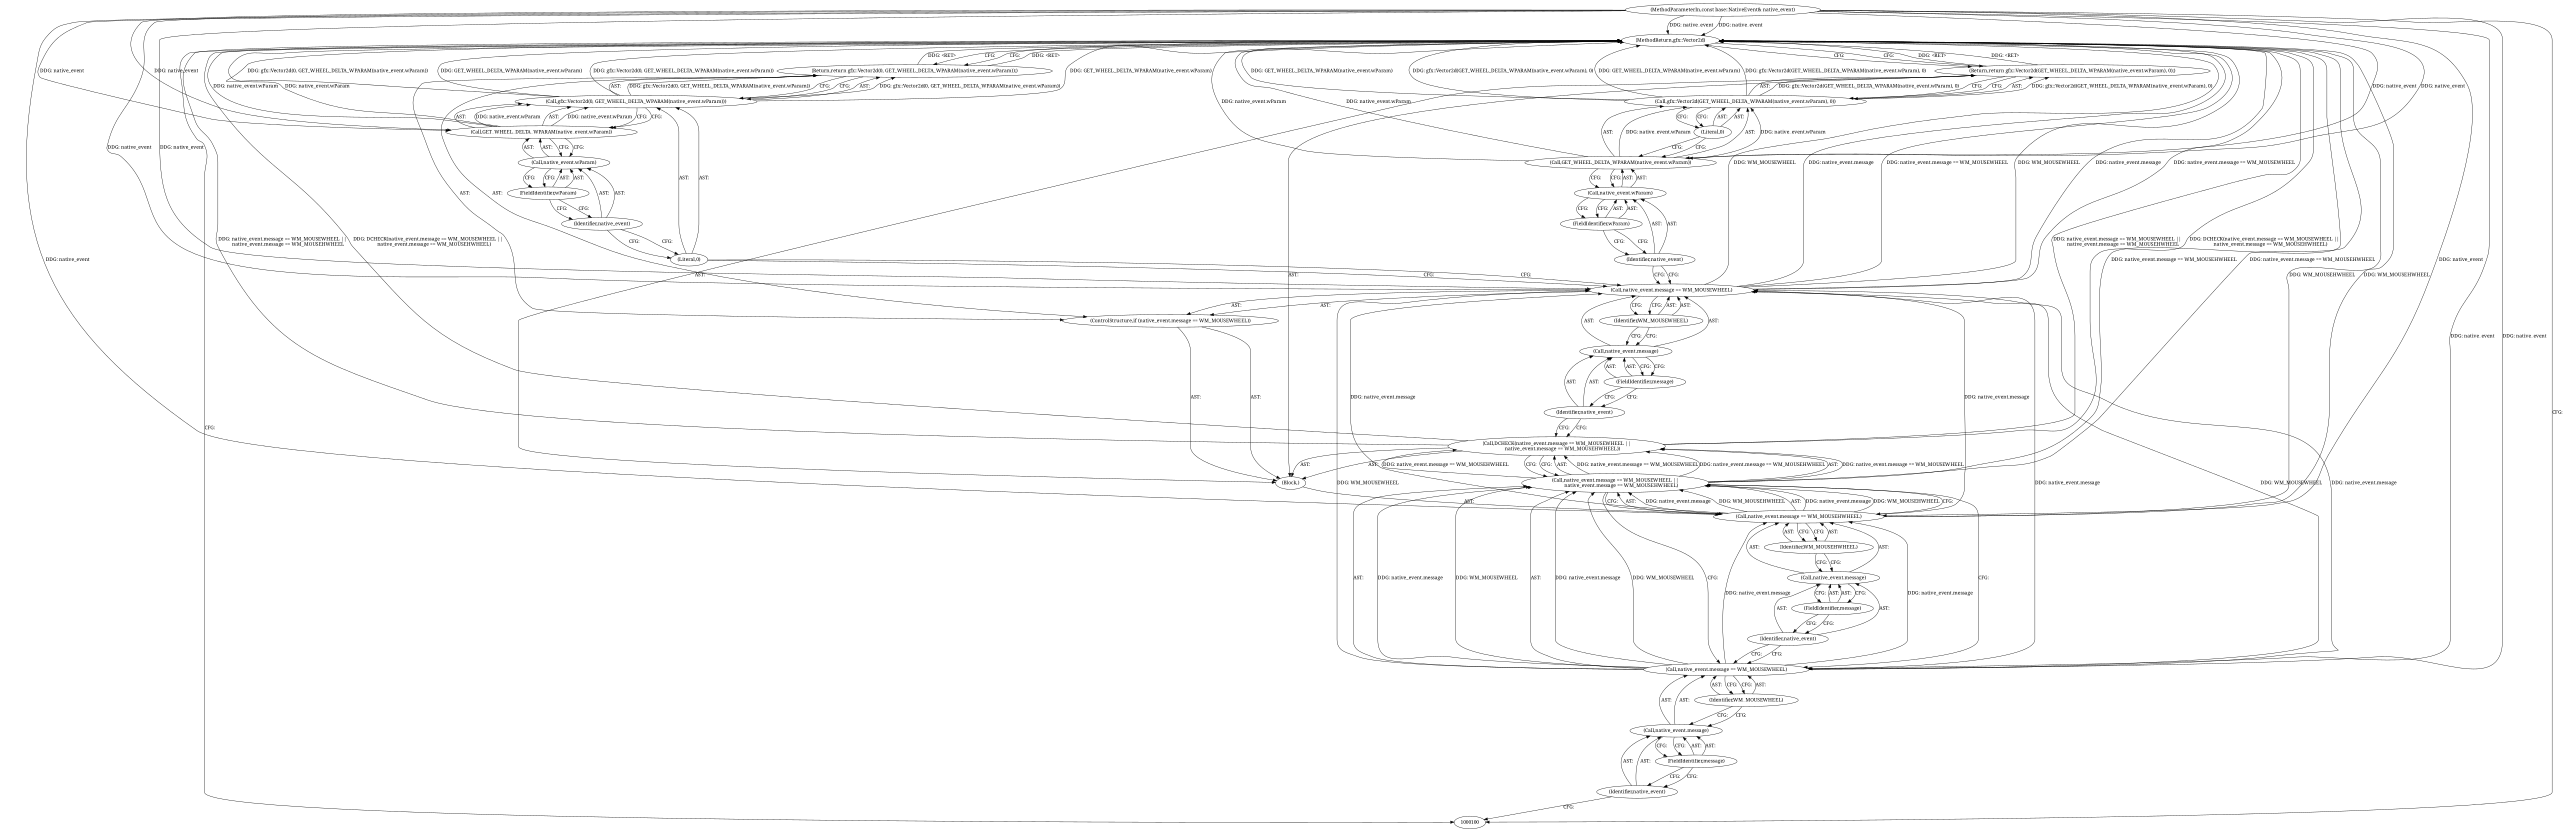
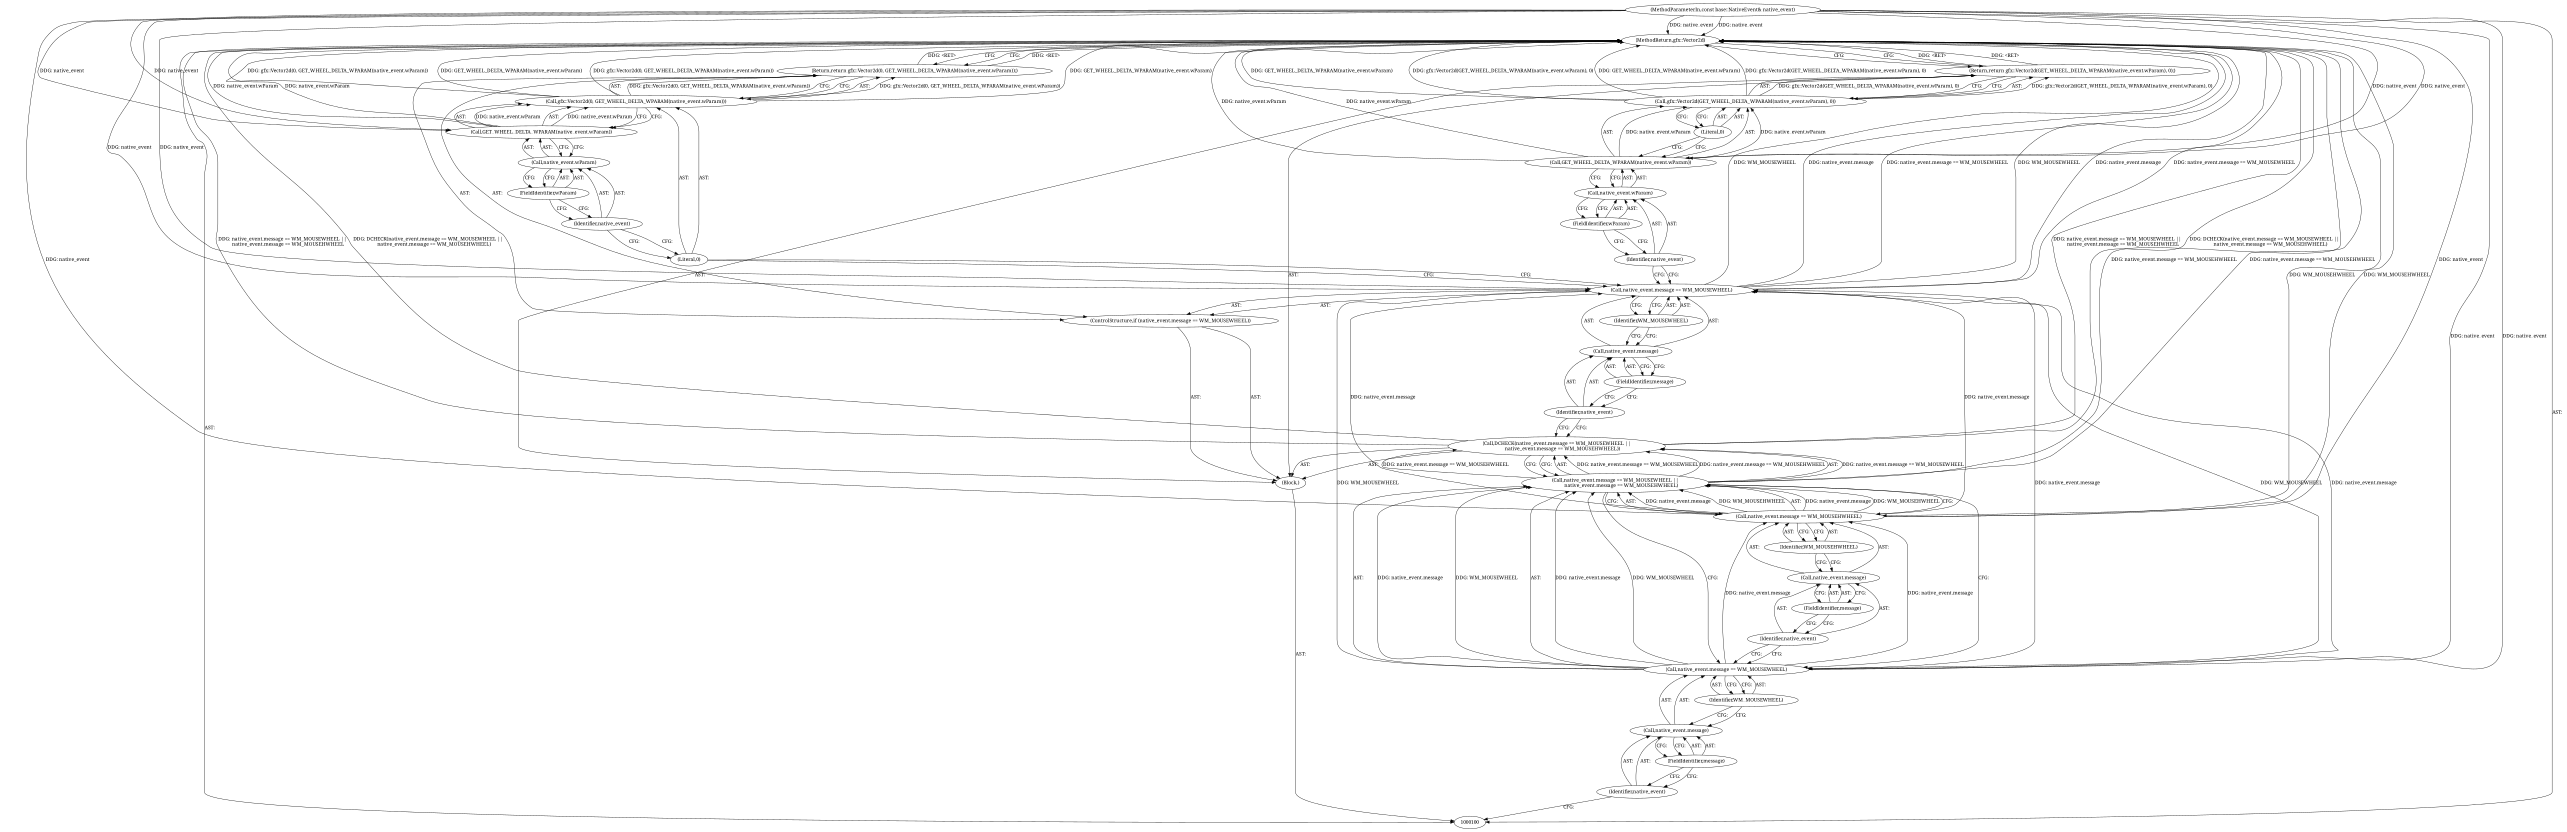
edge "(MethodParameterIn,const base::NativeEvent& native_event)" -> "1000100": label "CFG: " -> "AST: "
edge "(MethodReturn,gfx::Vector2d)" -> "1000100": label "CFG: " -> "AST: "
edge "(Block,)" -> "(Call,native_event.message == WM_MOUSEHWHEEL)": now "(Block,)" -> "1000100"
